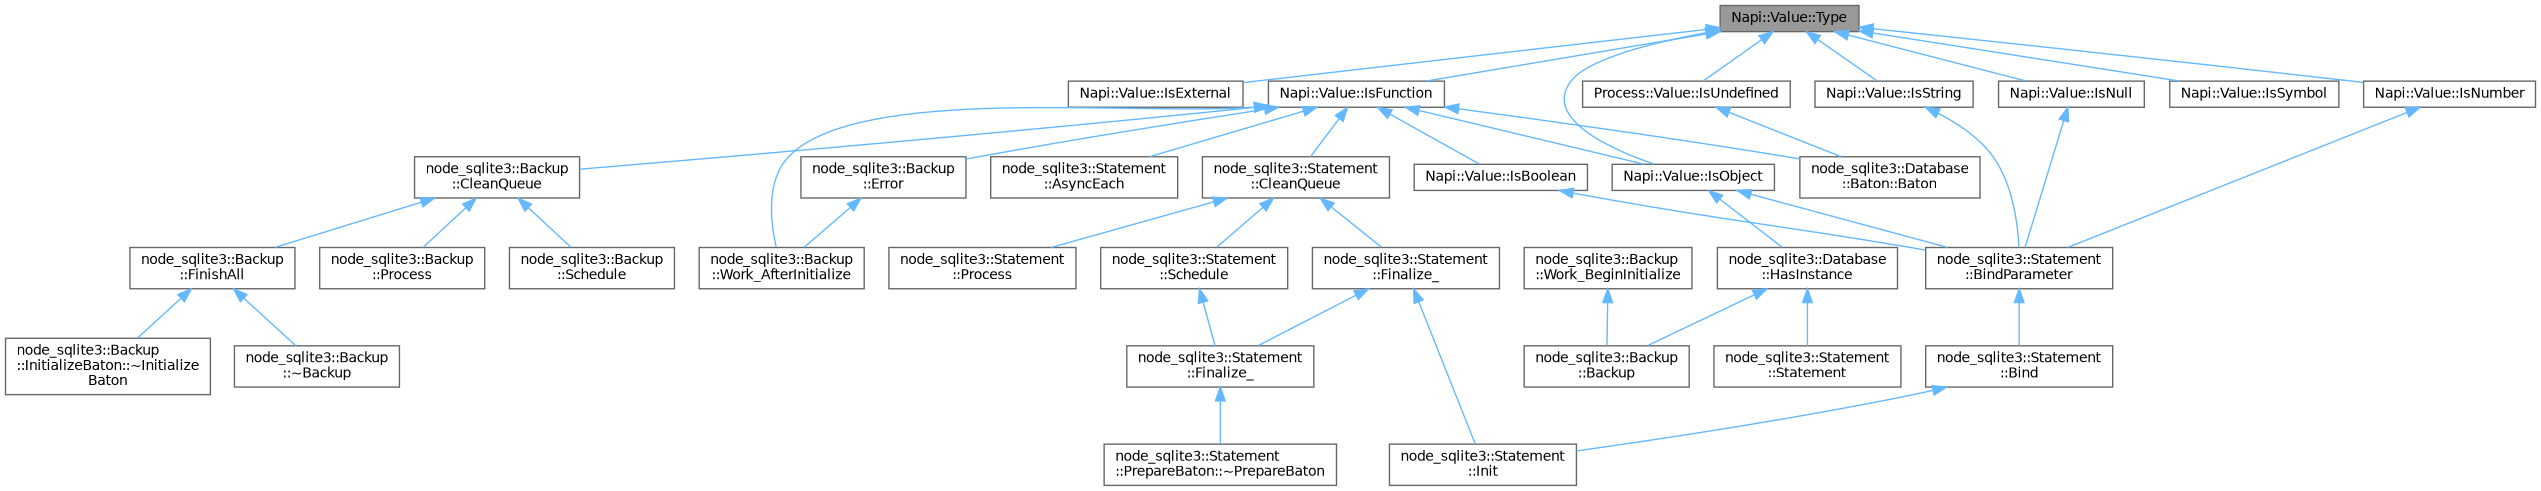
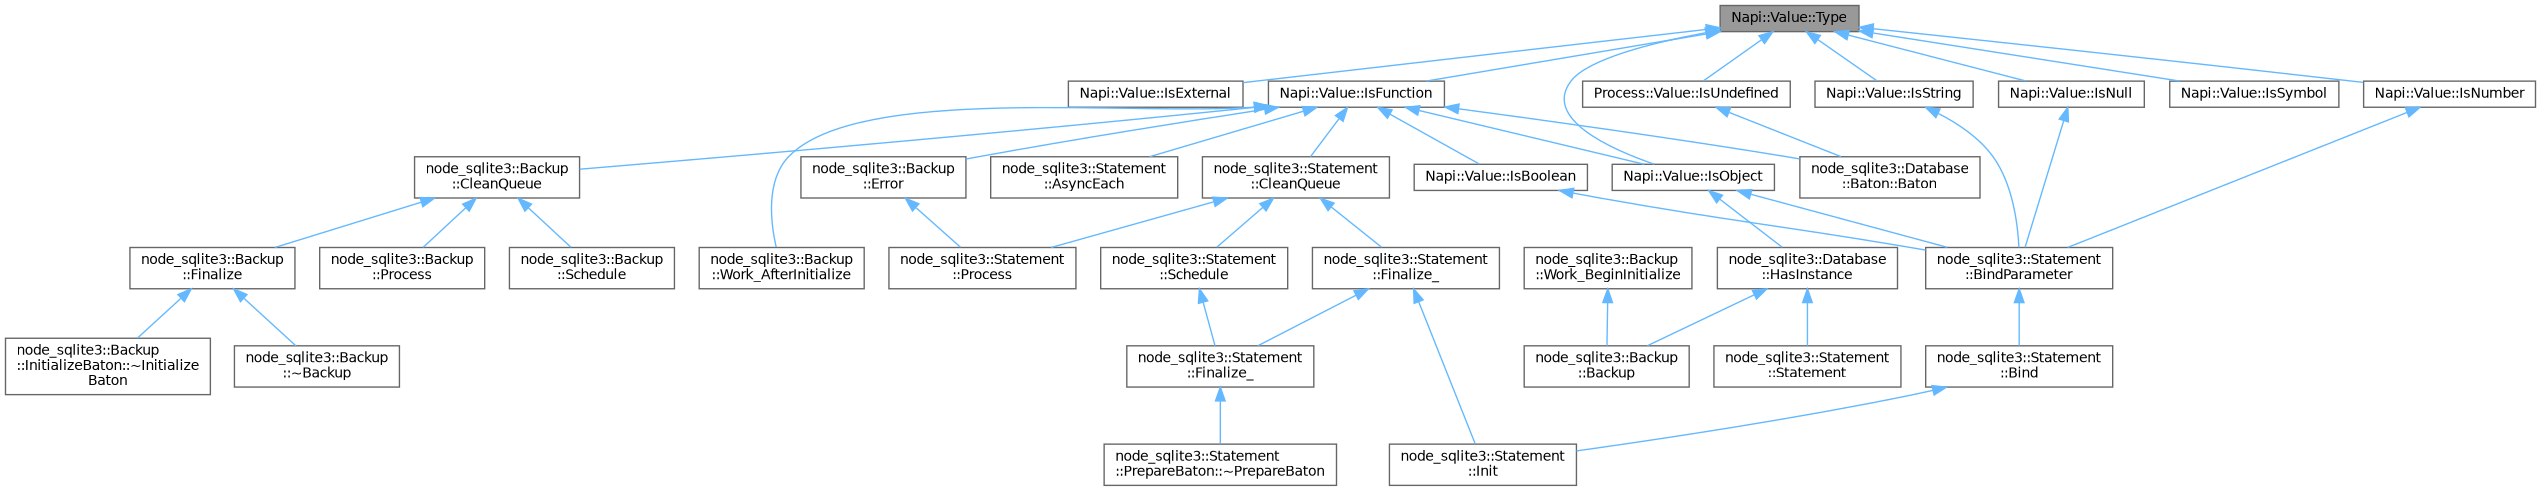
edge "node_sqlite3::Backup ::Work_AfterInitialize" -> "node_sqlite3::Backup ::Error": now "node_sqlite3::Statement ::Process" -> "node_sqlite3::Backup ::Error"
node "node_sqlite3::Backup ::FinishAll": label "node_sqlite3::Backup ::FinishAll" -> "node_sqlite3::Backup ::Finalize"
